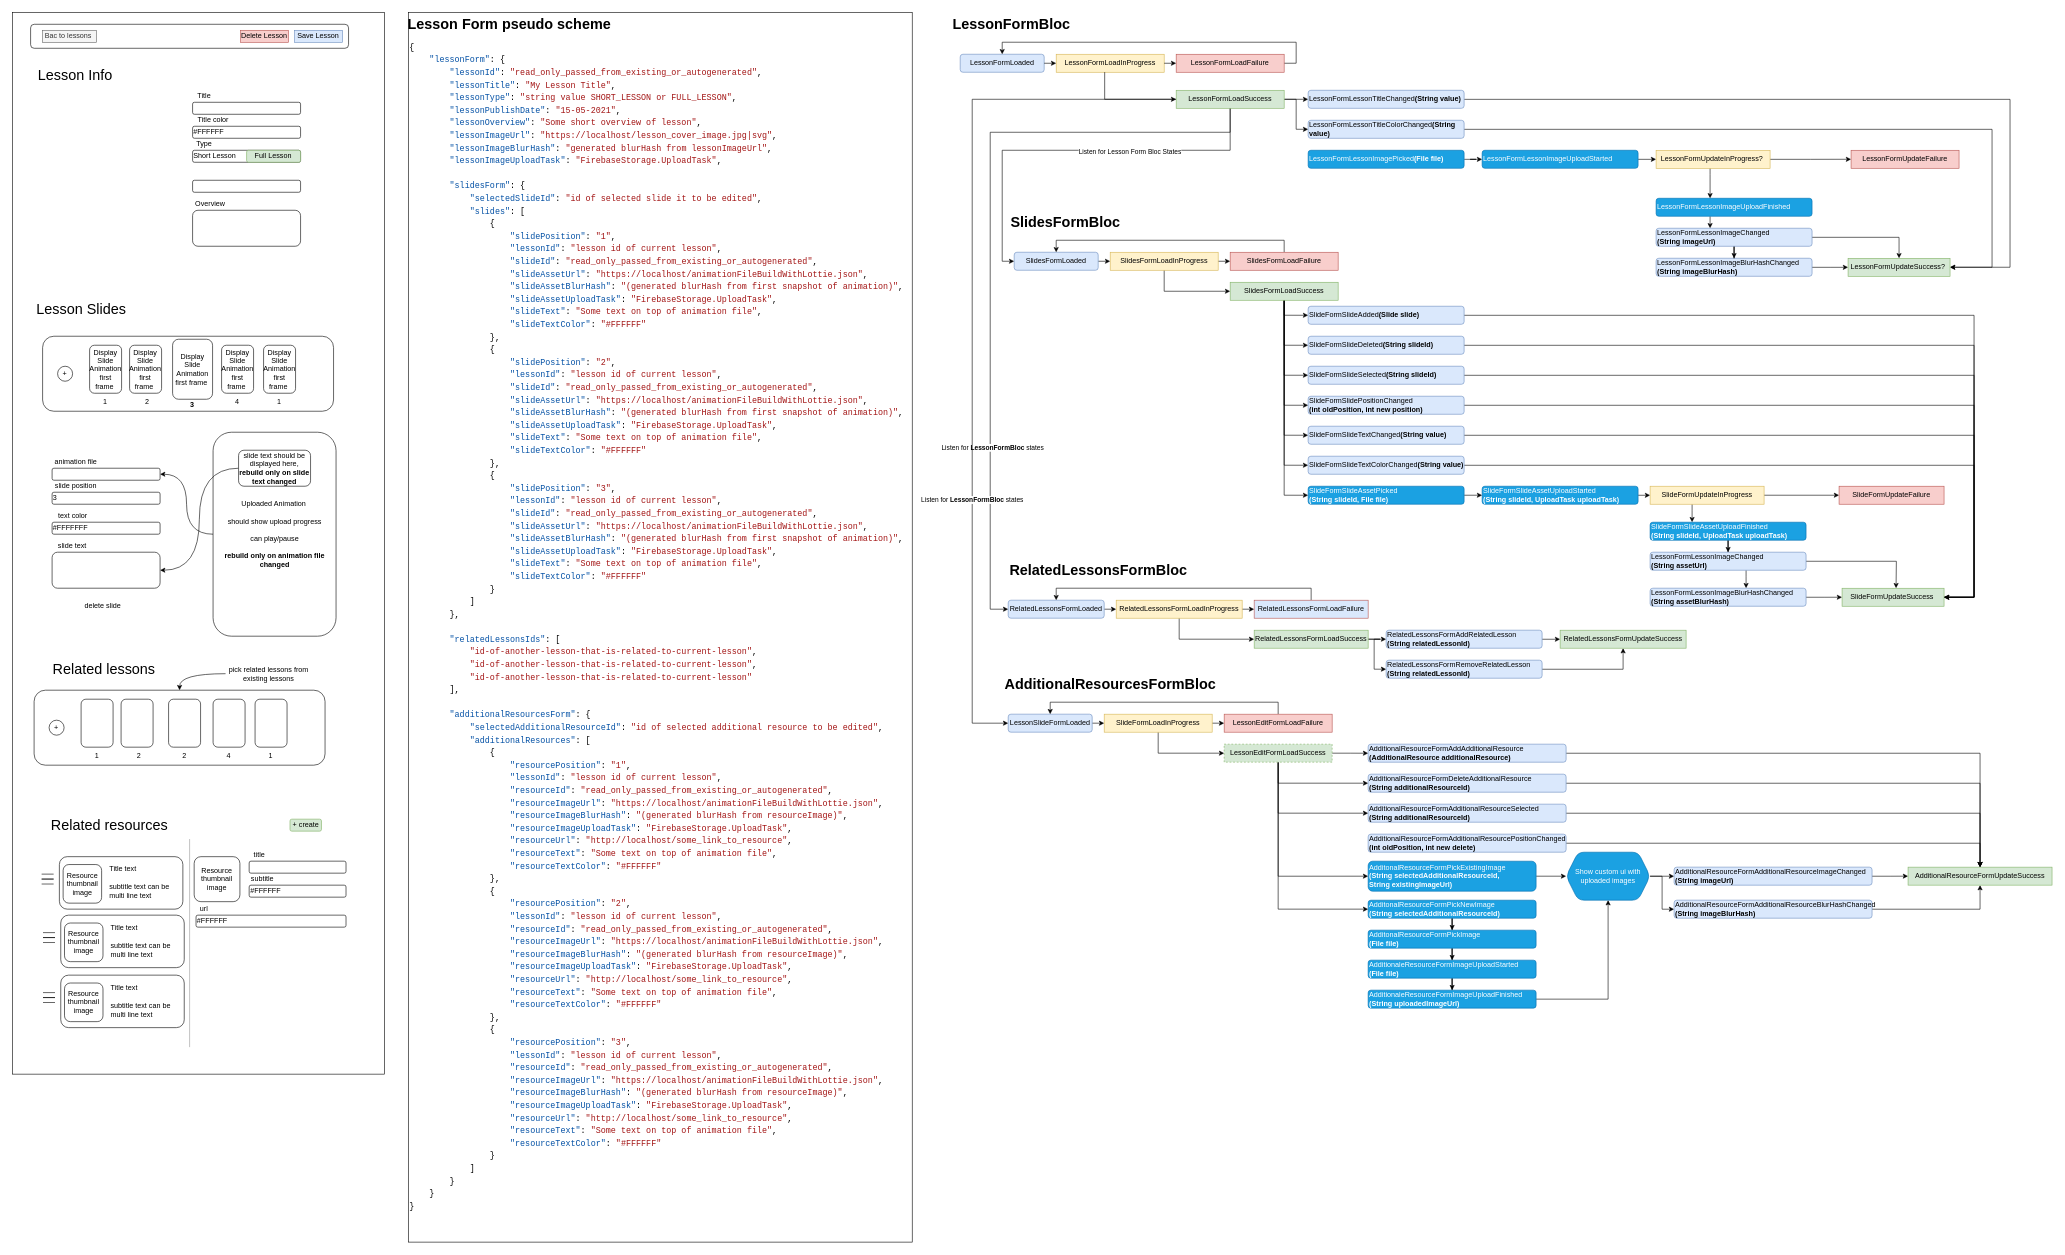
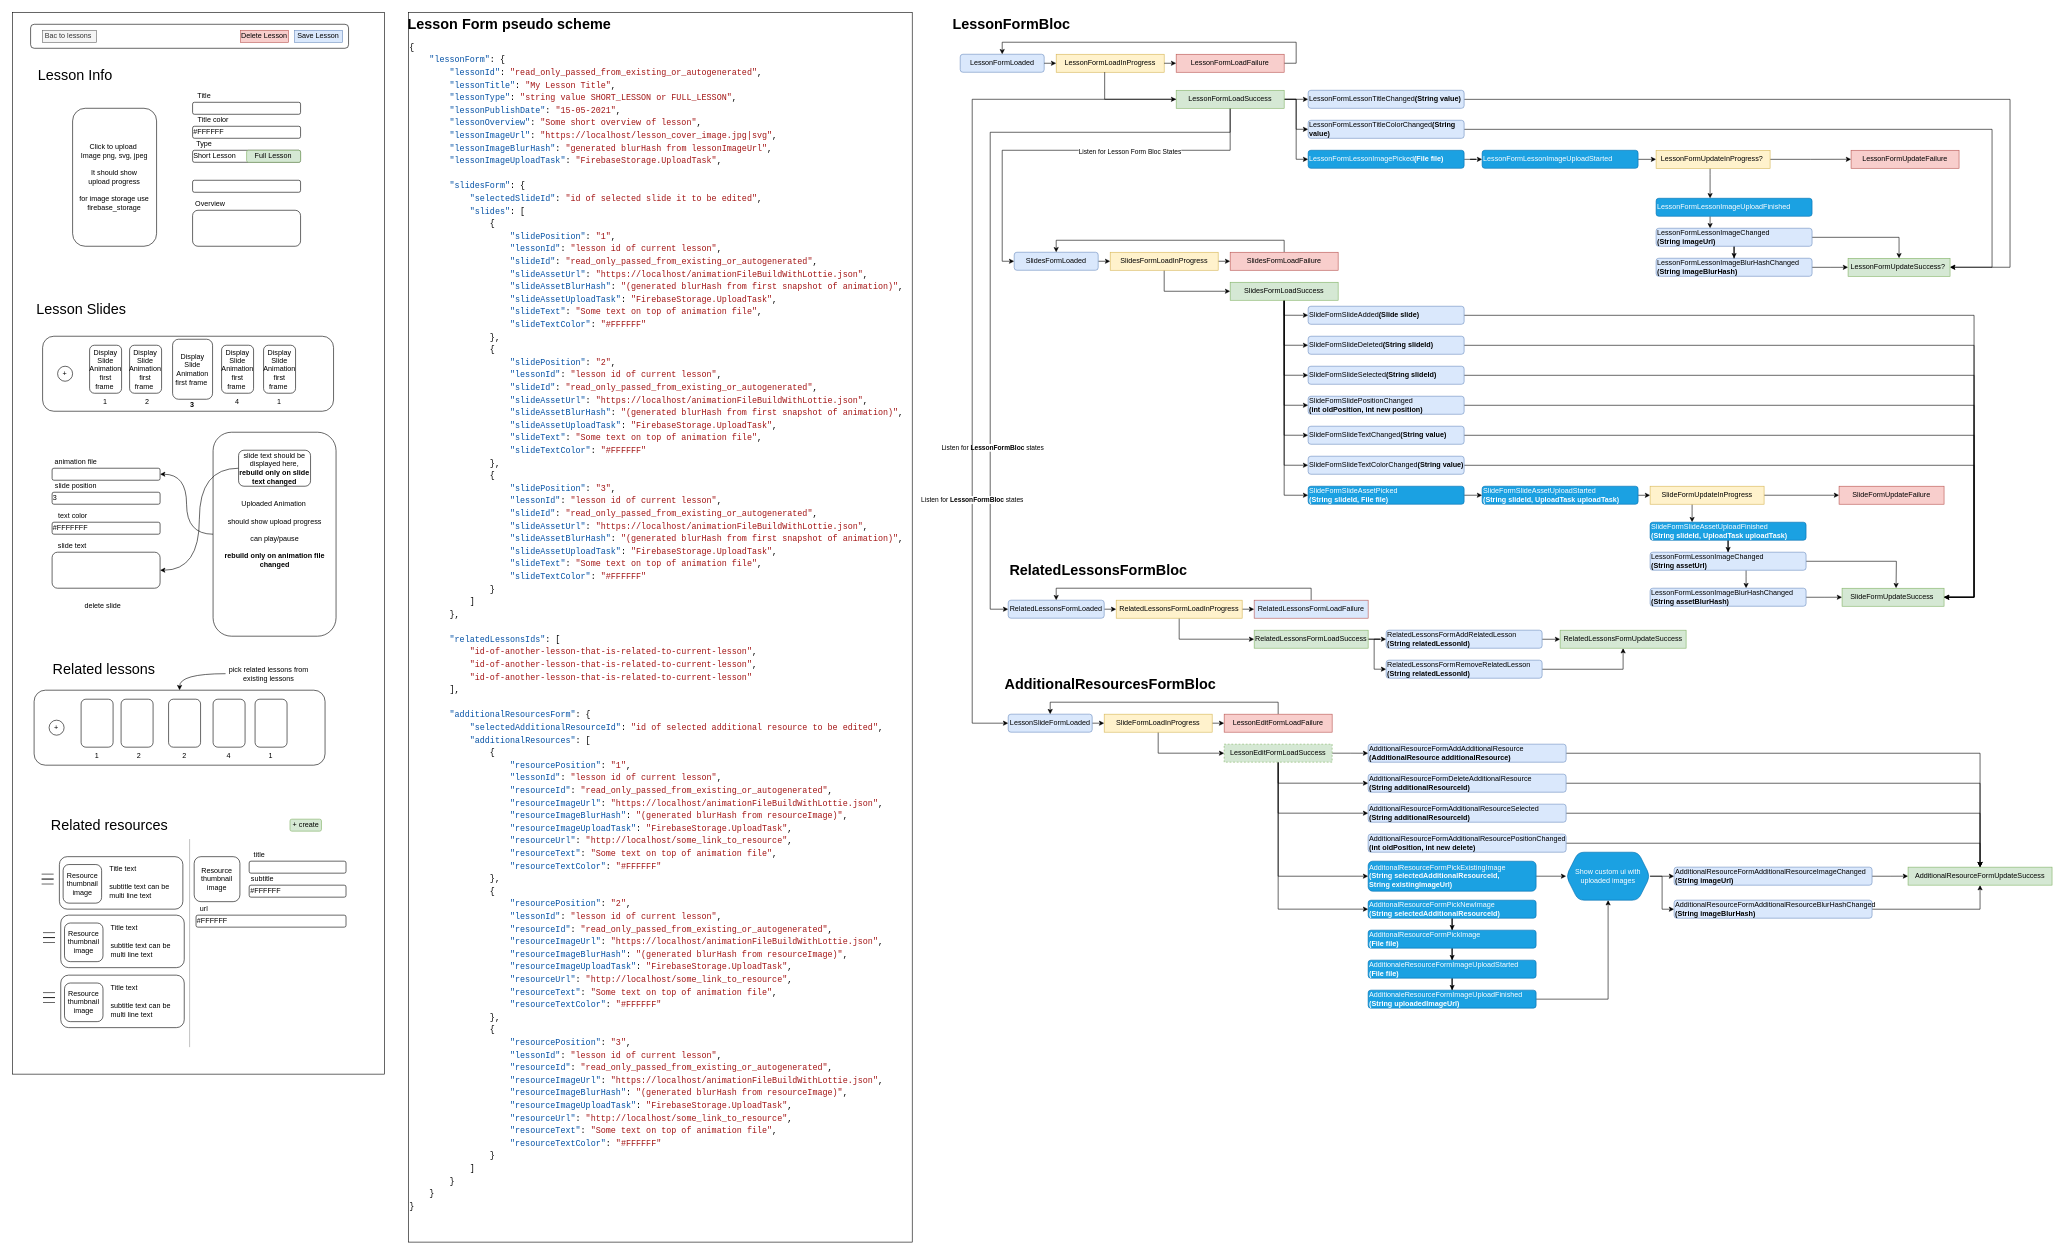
edge "LessonFormLoadSuccess" -> "LessonFormLessonImagePicked(File file)": added
node "Click to upload Image png, svg, jpeg It should show upload progress for image storage use firebase_storage": added
node "SlidesFormBloc": removed
